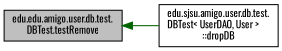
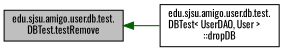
node "edu.edu.amigo.user.db.test. DBTest.testRemove": label "edu.edu.amigo.user.db.test. DBTest.testRemove" -> "edu.sjsu.amigo.user.db.test. DBTest.testRemove"
